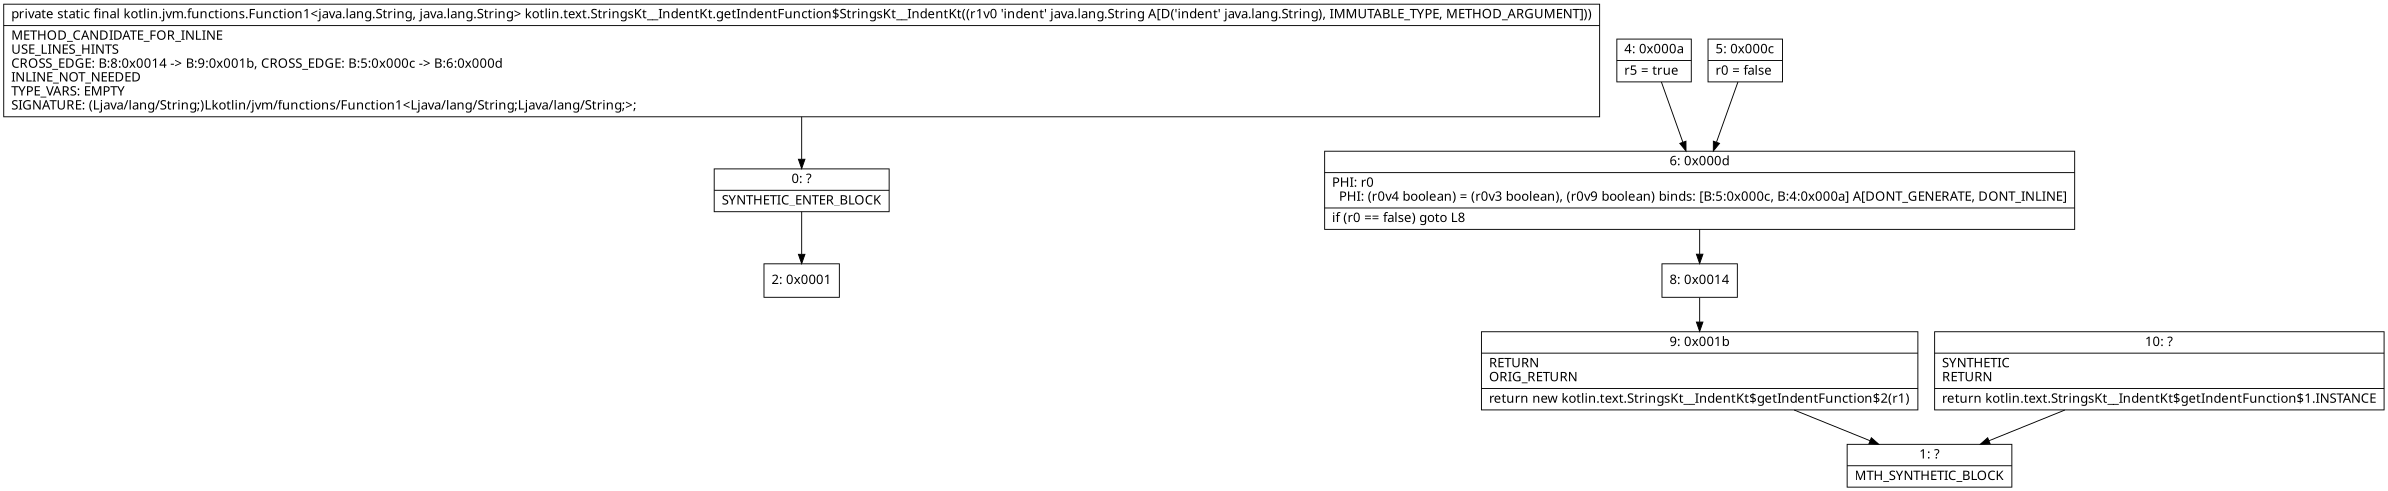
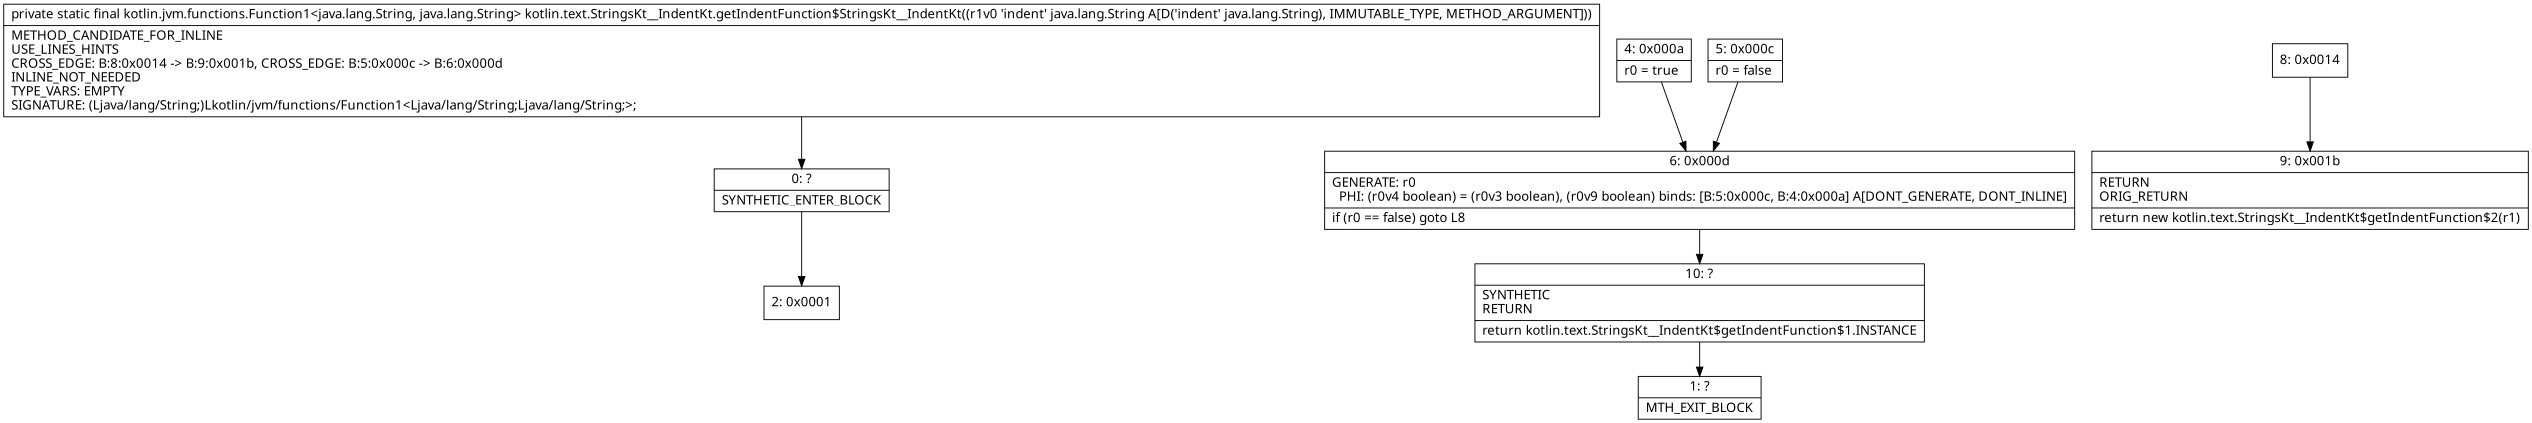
node "4: 0x000a": text "r5 = true" -> "r0 = true"
node "6: 0x000d": text "PHI: r0" -> "GENERATE: r0"
edge "6: 0x000d" -> "8: 0x0014": now "6: 0x000d" -> "10: ?"
edge "9: 0x001b" -> "1: ?": removed
node "1: ?": text "MTH_SYNTHETIC_BLOCK" -> "MTH_EXIT_BLOCK"
